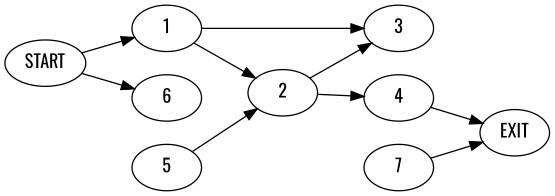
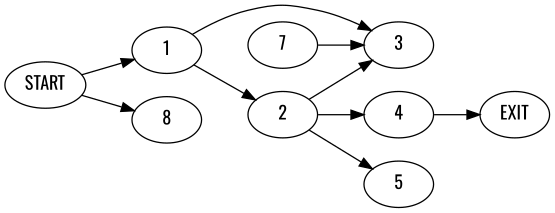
node "6": label "6" -> "8"
edge "5" -> "2": reversed
edge "7" -> "EXIT": now "7" -> "3"
